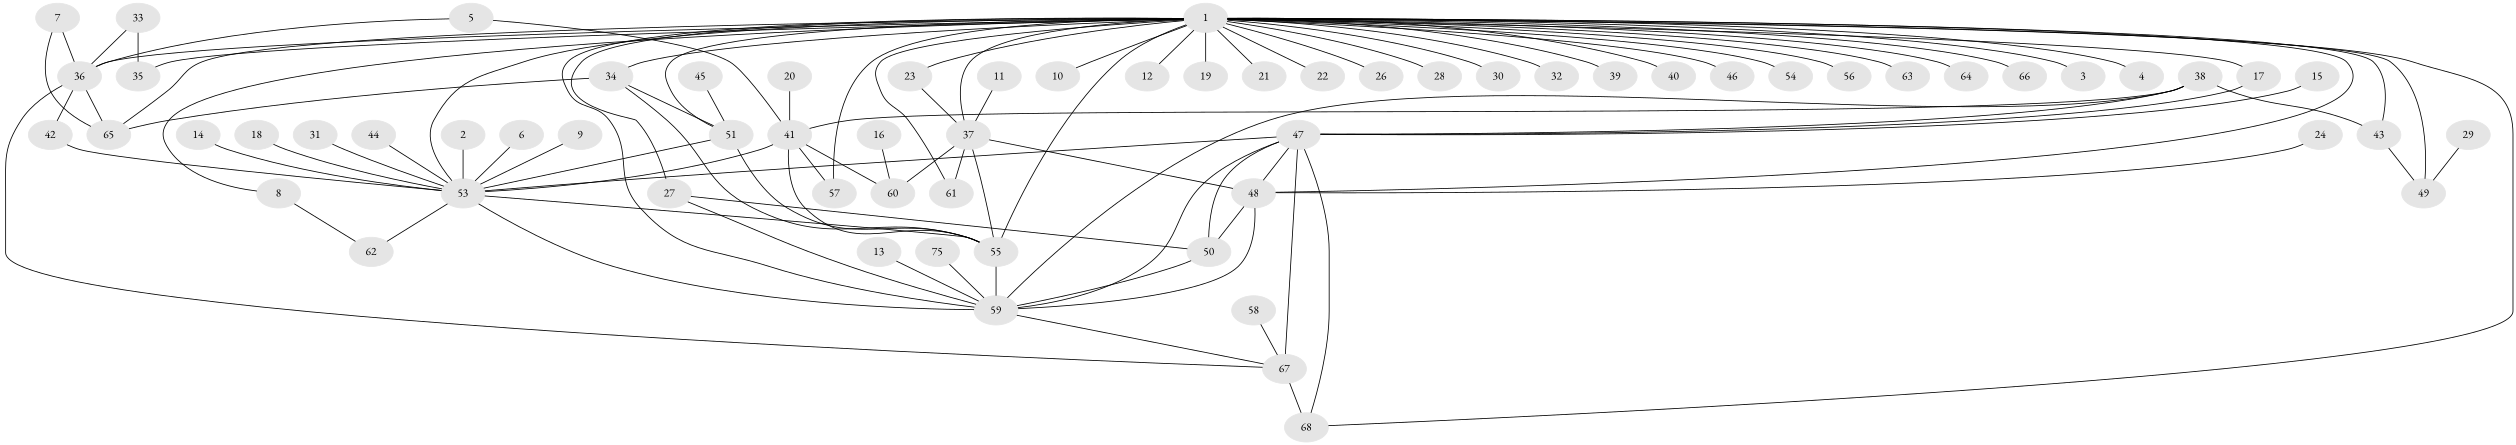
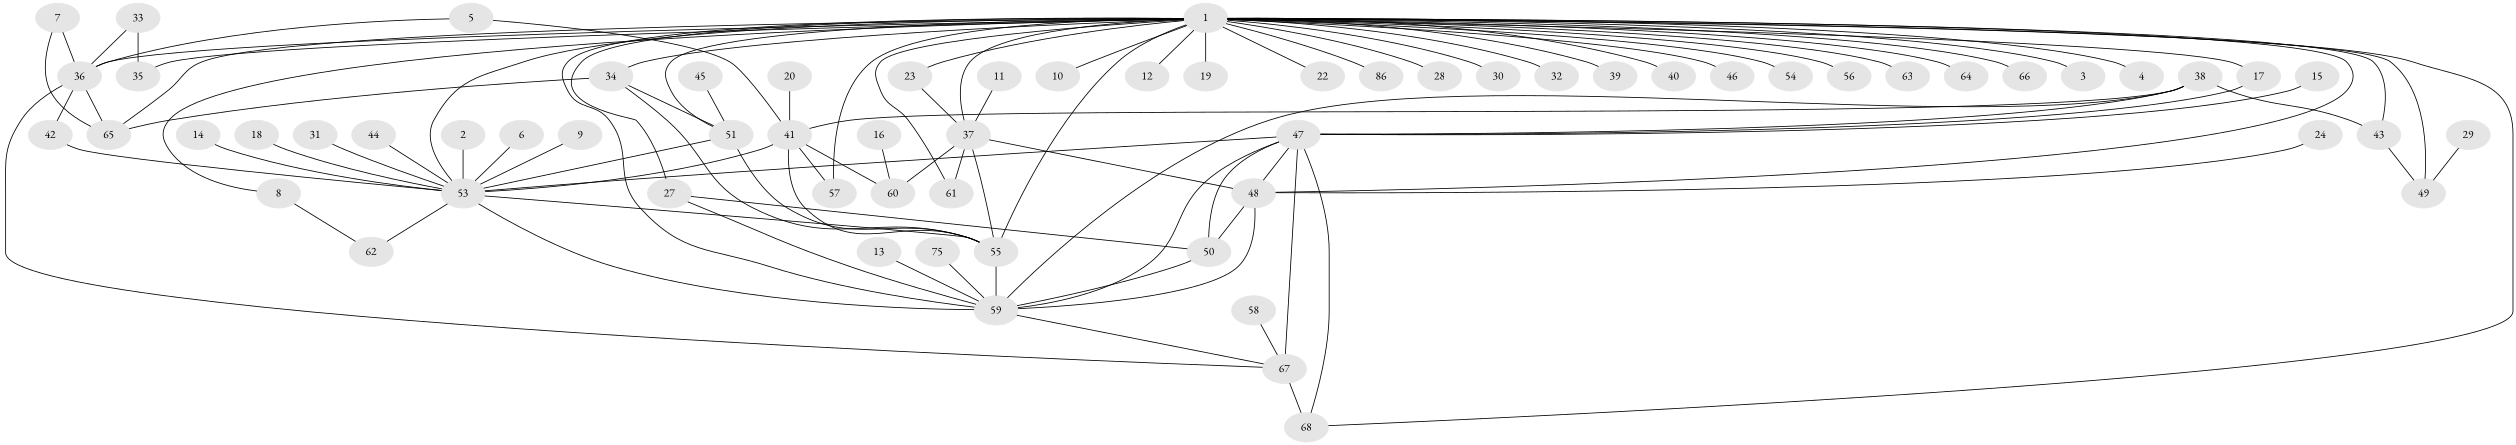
node "21": removed
node "26": label "26" -> "86"
